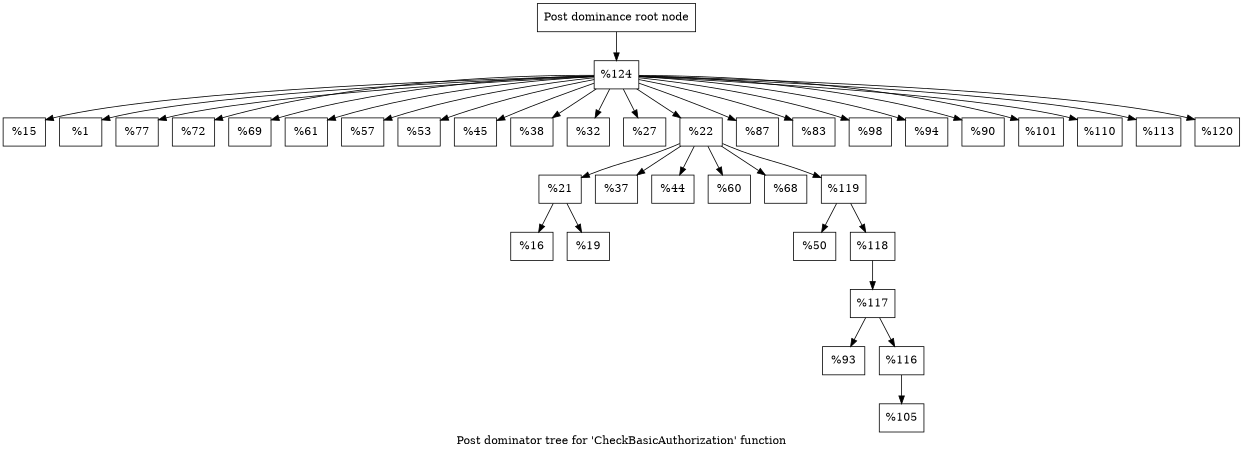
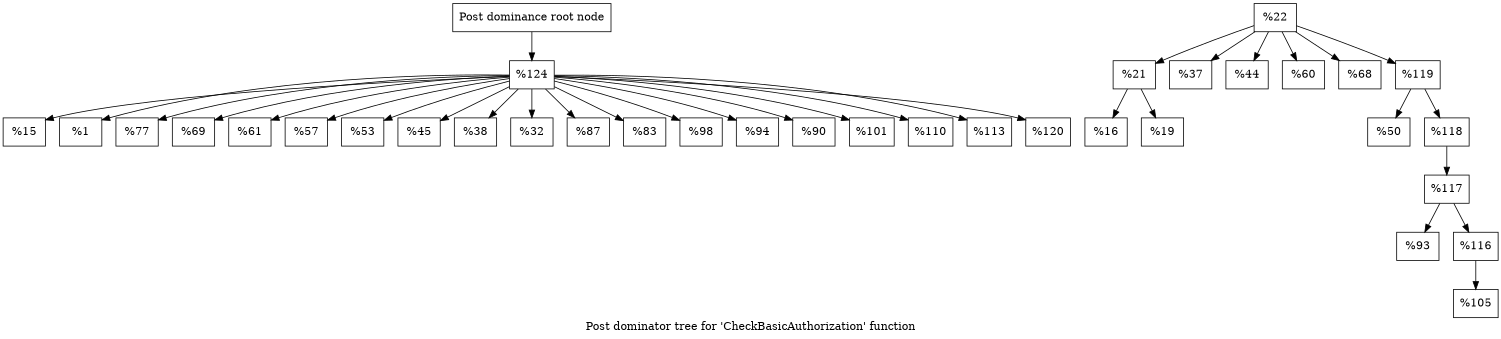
edge "%124" -> "%22": removed
node "%72": removed
node "%27": removed
